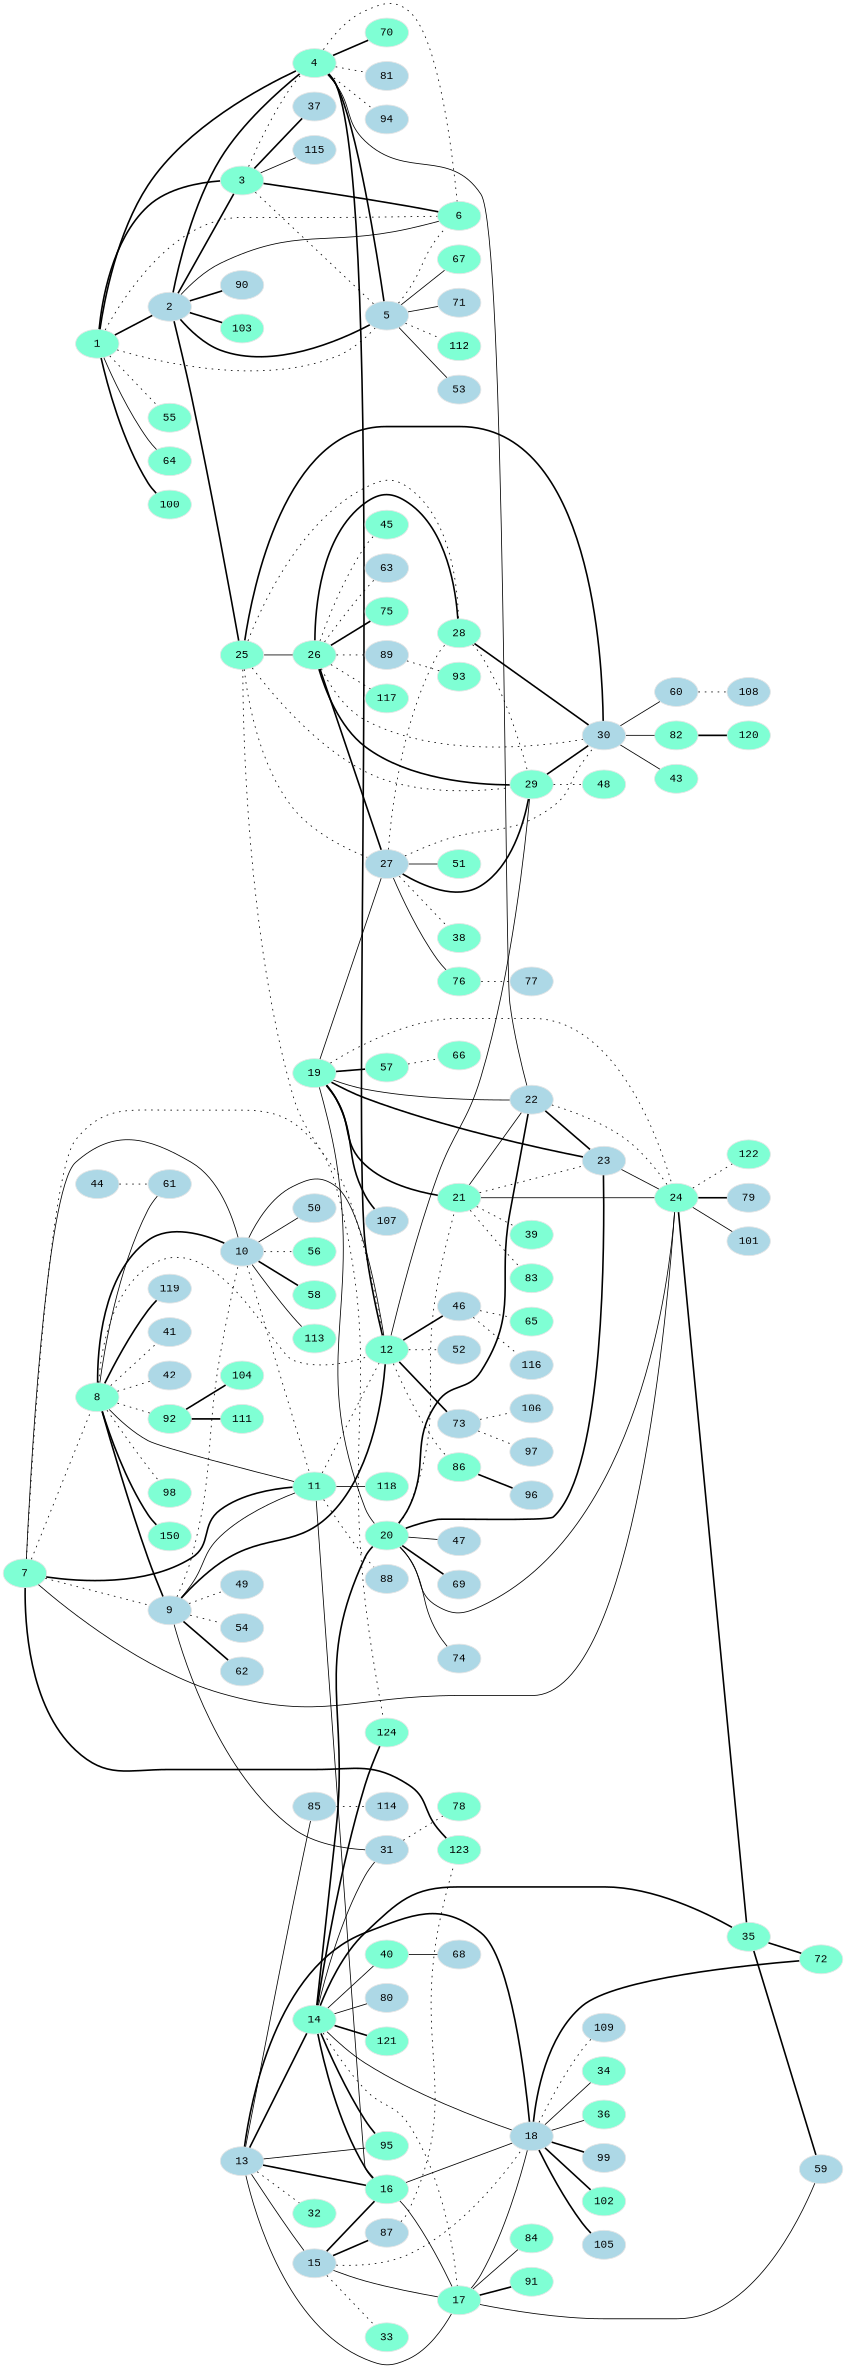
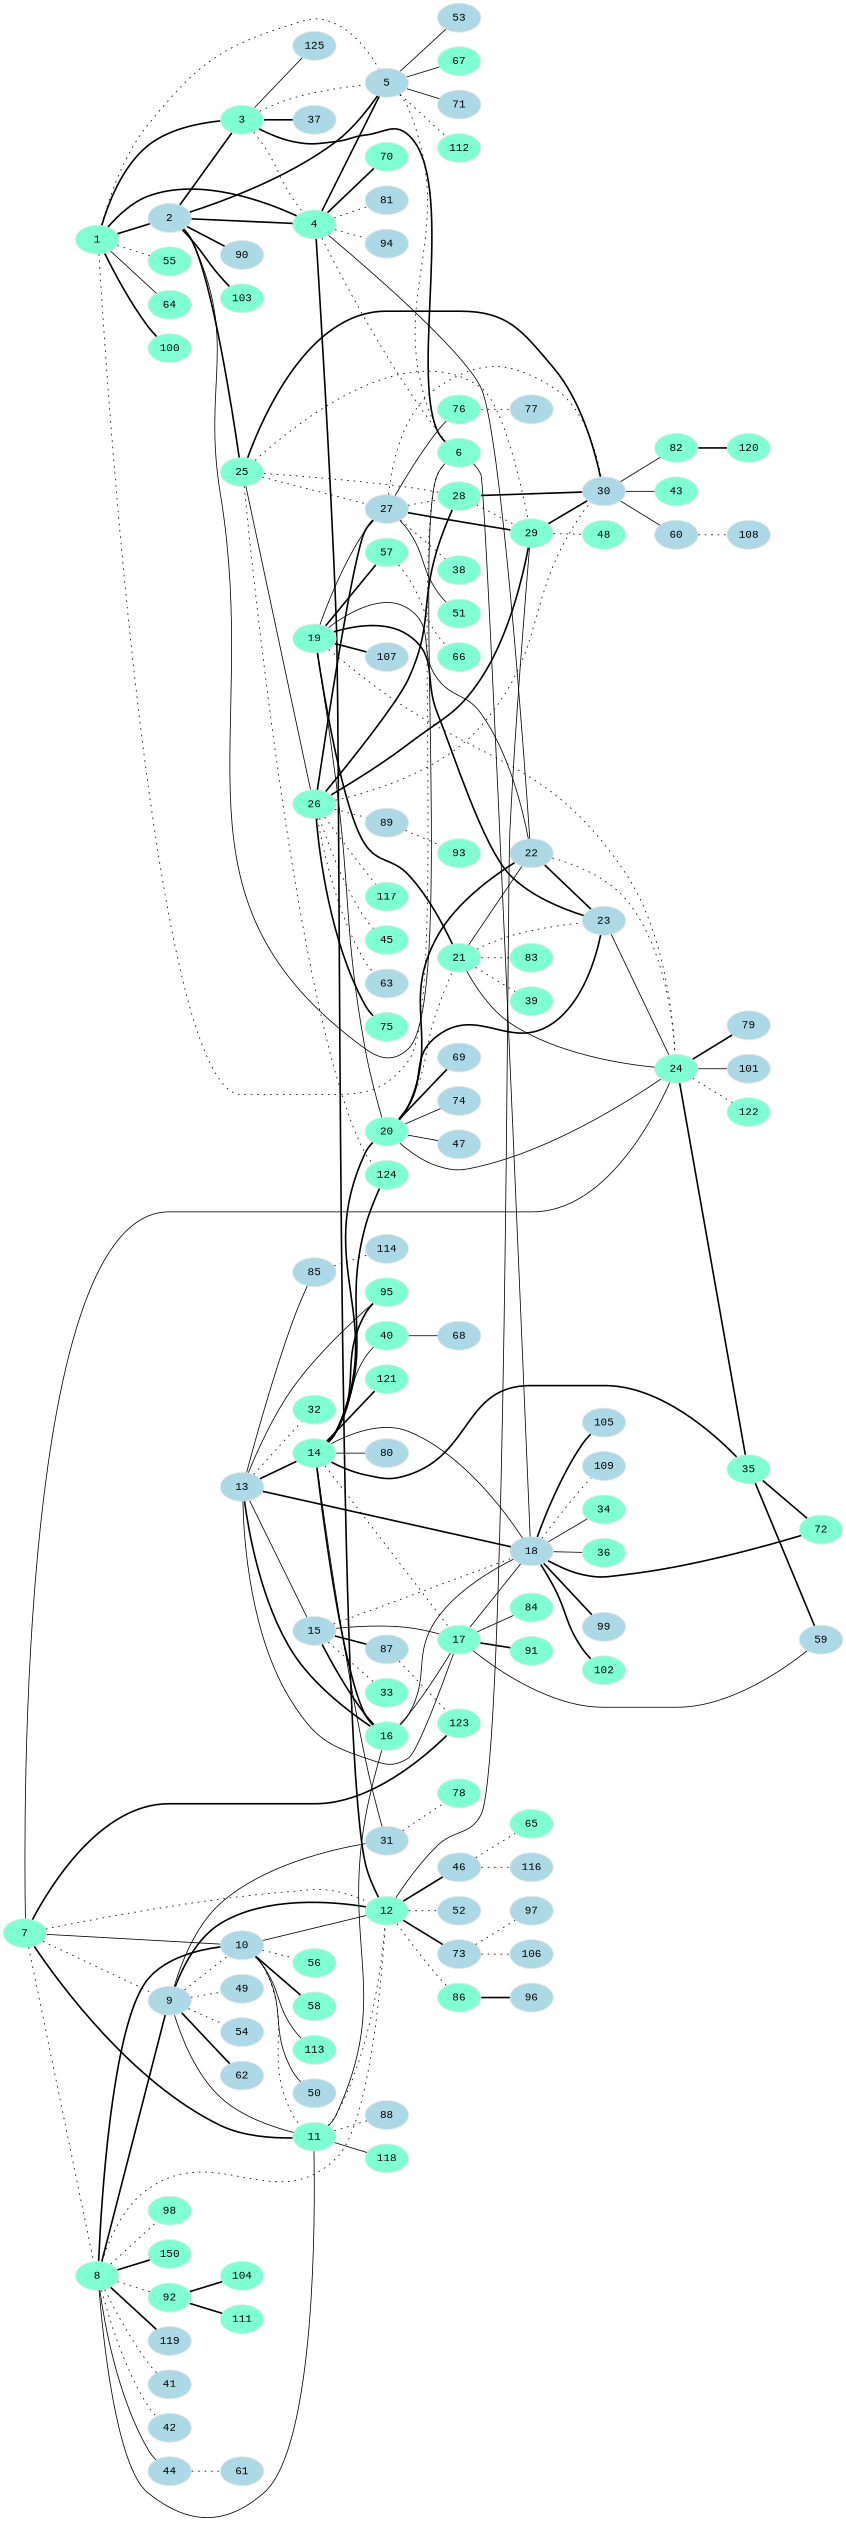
node "115": label "115" -> "125"
edge "6" -- "18": added
edge "61" -- "8": now "44" -- "8"
